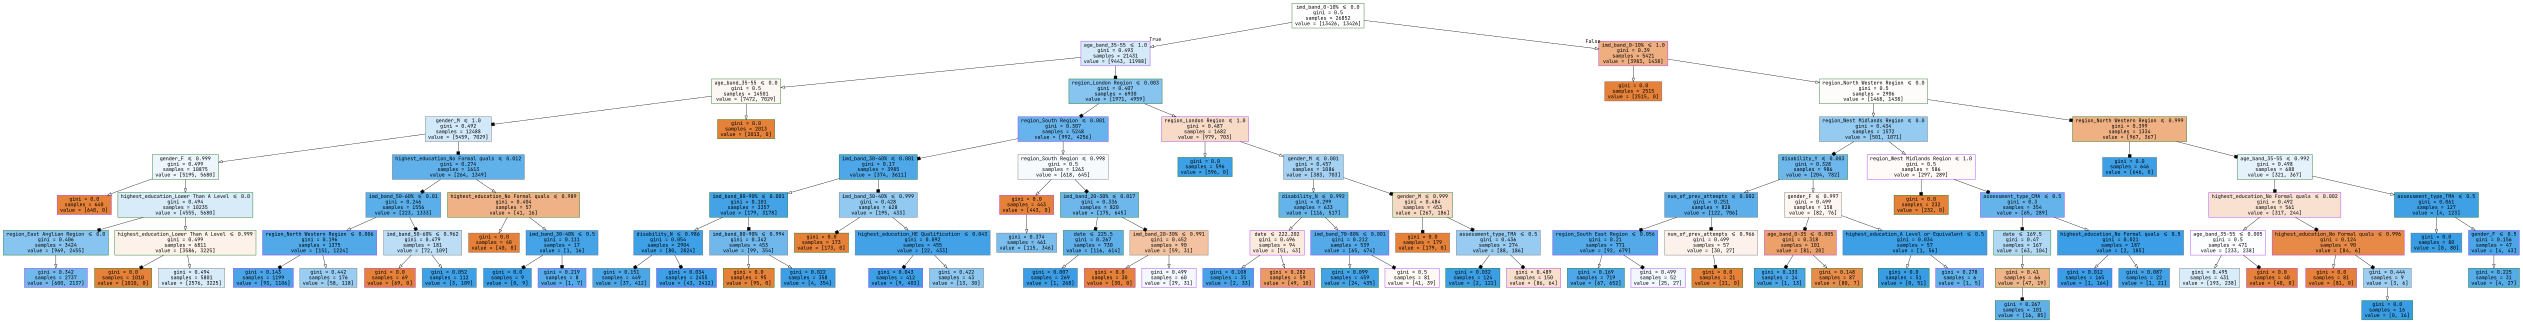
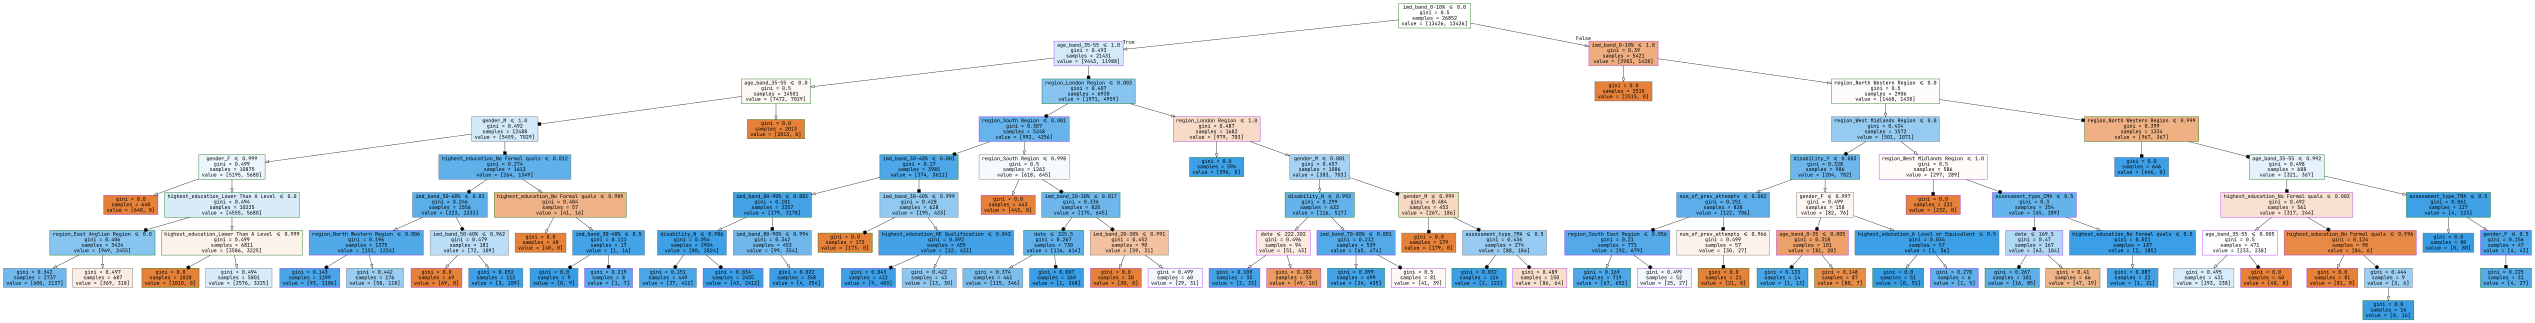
node "gini = 0.0 samples = 232 value = [232, 0]": color darkgreen -> purple
edge "gini = 0.0 samples = 443 value = [443, 0]" -> "gini = 0.374 samples = 461 value = [115, 346]": now "date <= 225.5 gini = 0.267 samples = 730 value = [116, 614]" -> "gini = 0.374 samples = 461 value = [115, 346]"
node "date <= 169.5 gini = 0.47 samples = 167 value = [63, 104]": color darkgreen -> purple
edge "date <= 225.5 gini = 0.267 samples = 730 value = [116, 614]" -> "gini = 0.007 samples = 269 value = [1, 268]": arrowhead onormal -> box
edge "gender_F <= 0.5 gini = 0.156 samples = 47 value = [4, 43]" -> "gini = 0.225 samples = 31 value = [4, 27]": arrowhead onormal -> box
node "gini = 0.342 samples = 2737 value = [600, 2137]": color purple -> gray40
node "gini = 0.497 samples = 687 value = [369, 318]": added
node "gini = 0.0 samples = 95 value = [95, 0]": removed
node "gini = 0.099 samples = 459 value = [24, 435]": label "gini = 0.099 samples = 459 value = [24, 435]" -> "gini = 0.099 samples = 499 value = [24, 435]"
node "gini = 0.012 samples = 165 value = [1, 164]": removed
edge "gini = 0.41 samples = 66 value = [47, 19]" -> "gini = 0.267 samples = 101 value = [16, 85]": now "date <= 169.5 gini = 0.47 samples = 167 value = [63, 104]" -> "gini = 0.267 samples = 101 value = [16, 85]"
